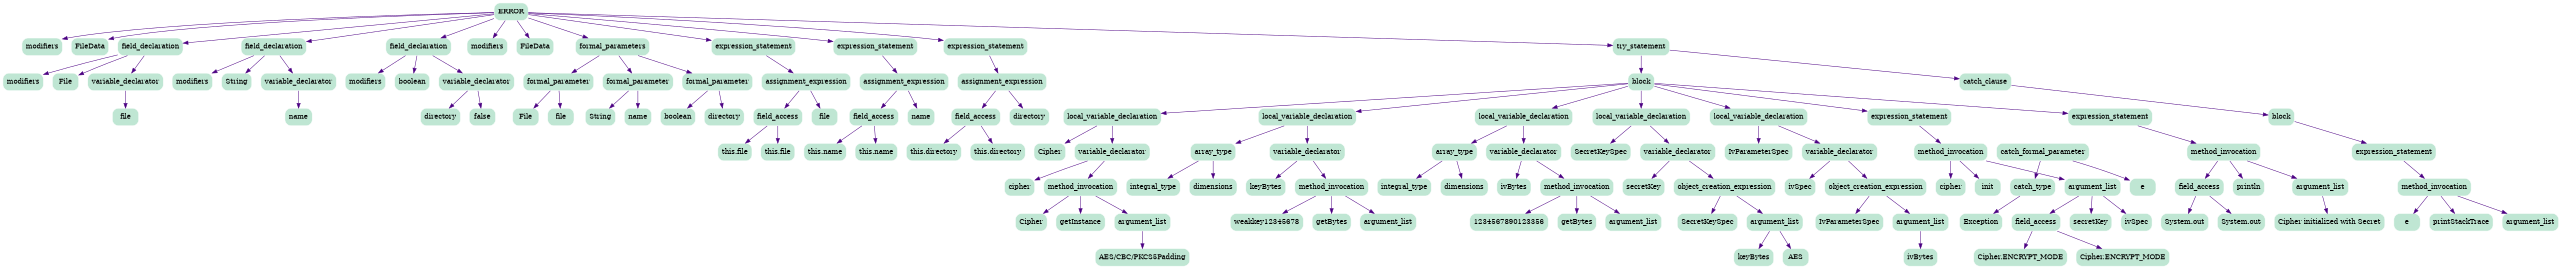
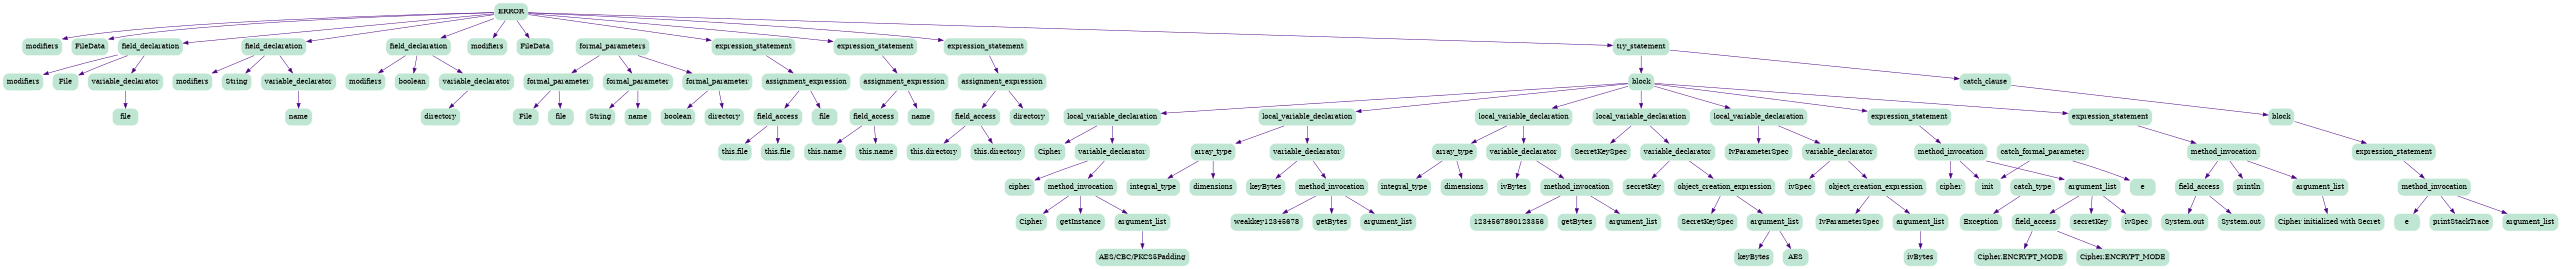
edge "ERROR" -> "formal_parameters": removed
node "false": removed
edge "catch_formal_parameter" -> "catch_type": now "catch_formal_parameter" -> "init"
